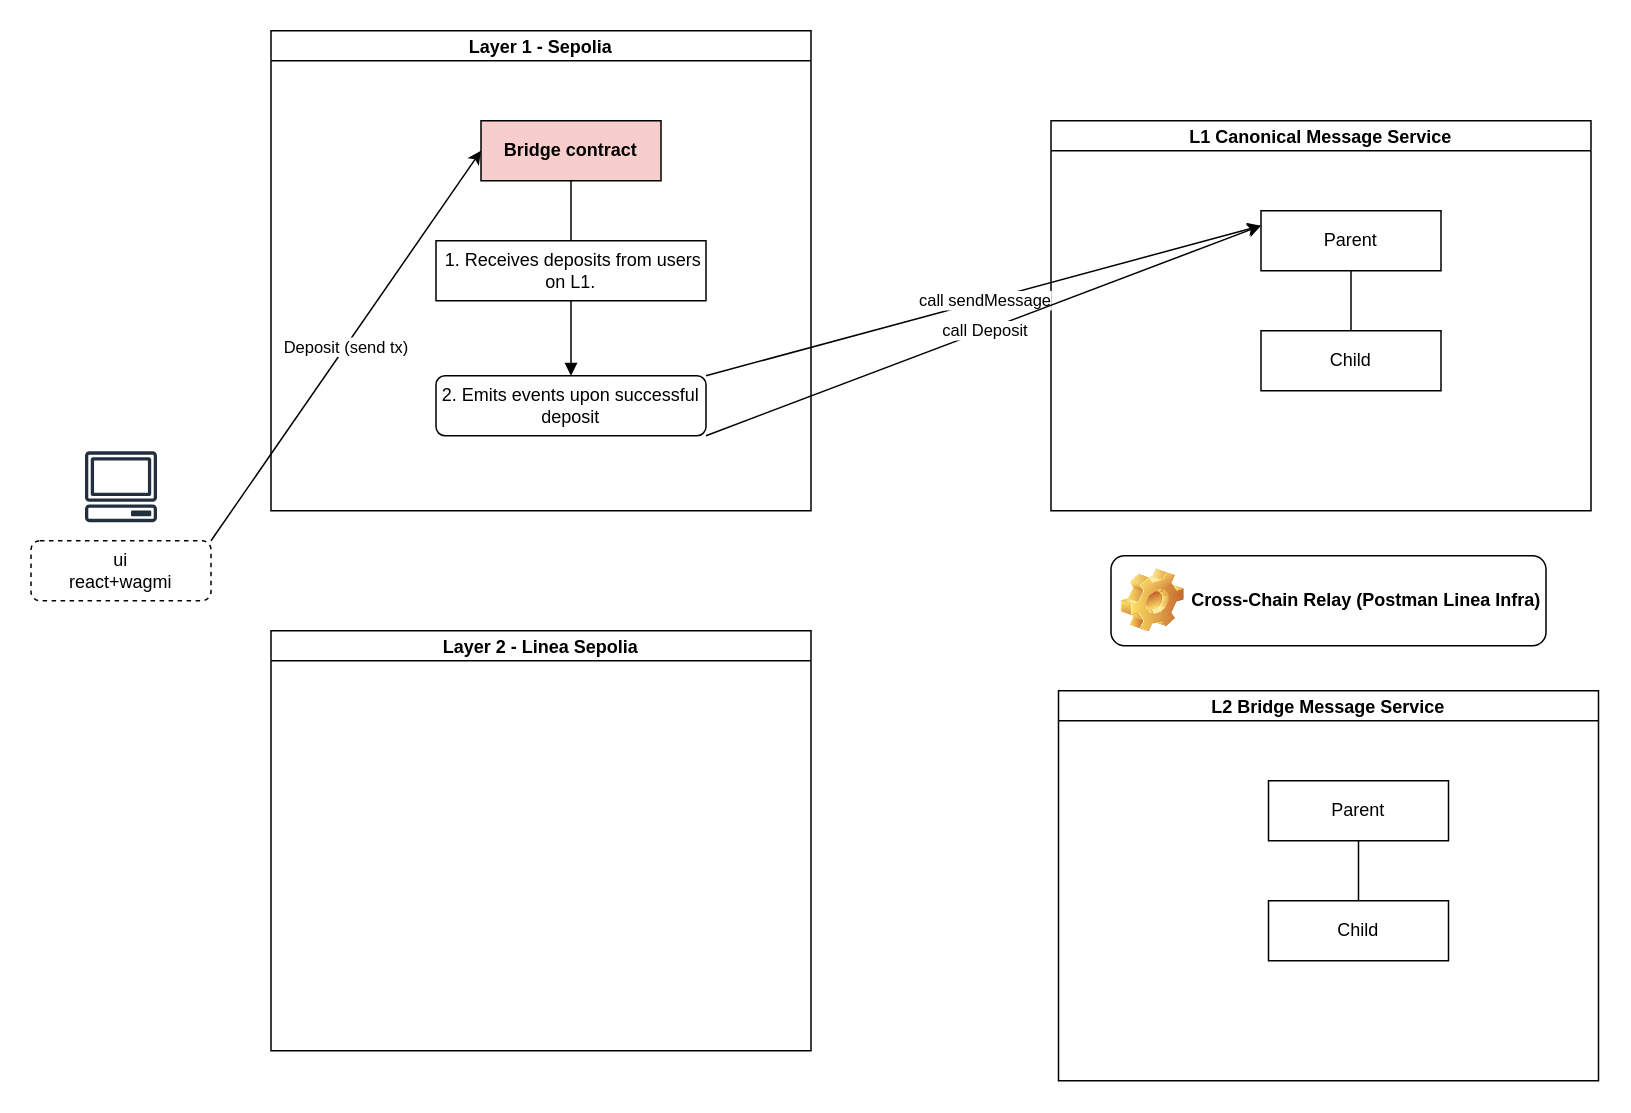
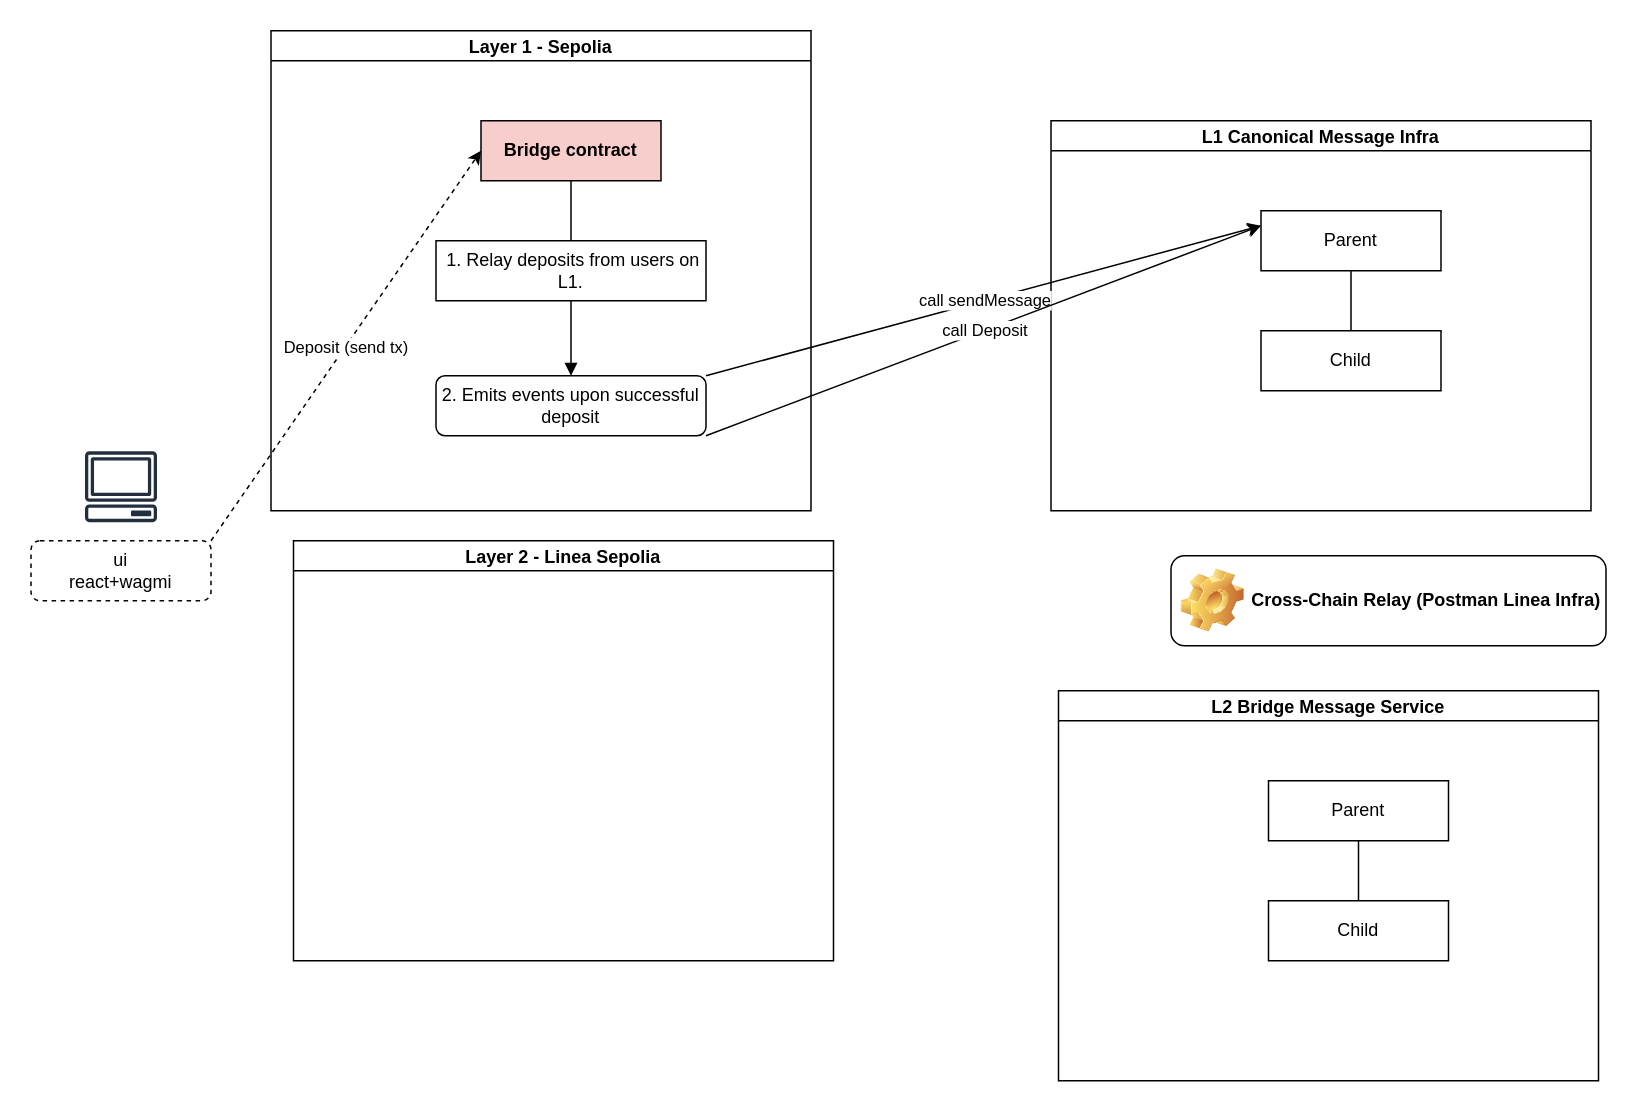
node "L1 Canonical Message Service": label "L1 Canonical Message Service" -> "L1 Canonical Message Infra"
edge "ui react+wagmi" -> "Bridge contract": style solid -> dashed
node "1. Receives deposits from users on L1.": label "1. Receives deposits from users on L1." -> "1. Relay deposits from users on L1."
node "Cross-Chain Relay (Postman Linea Infra)": moved (1328, 601) -> (1388, 601)
node "Layer 2 - Linea Sepolia": moved (541, 841) -> (563, 751)
